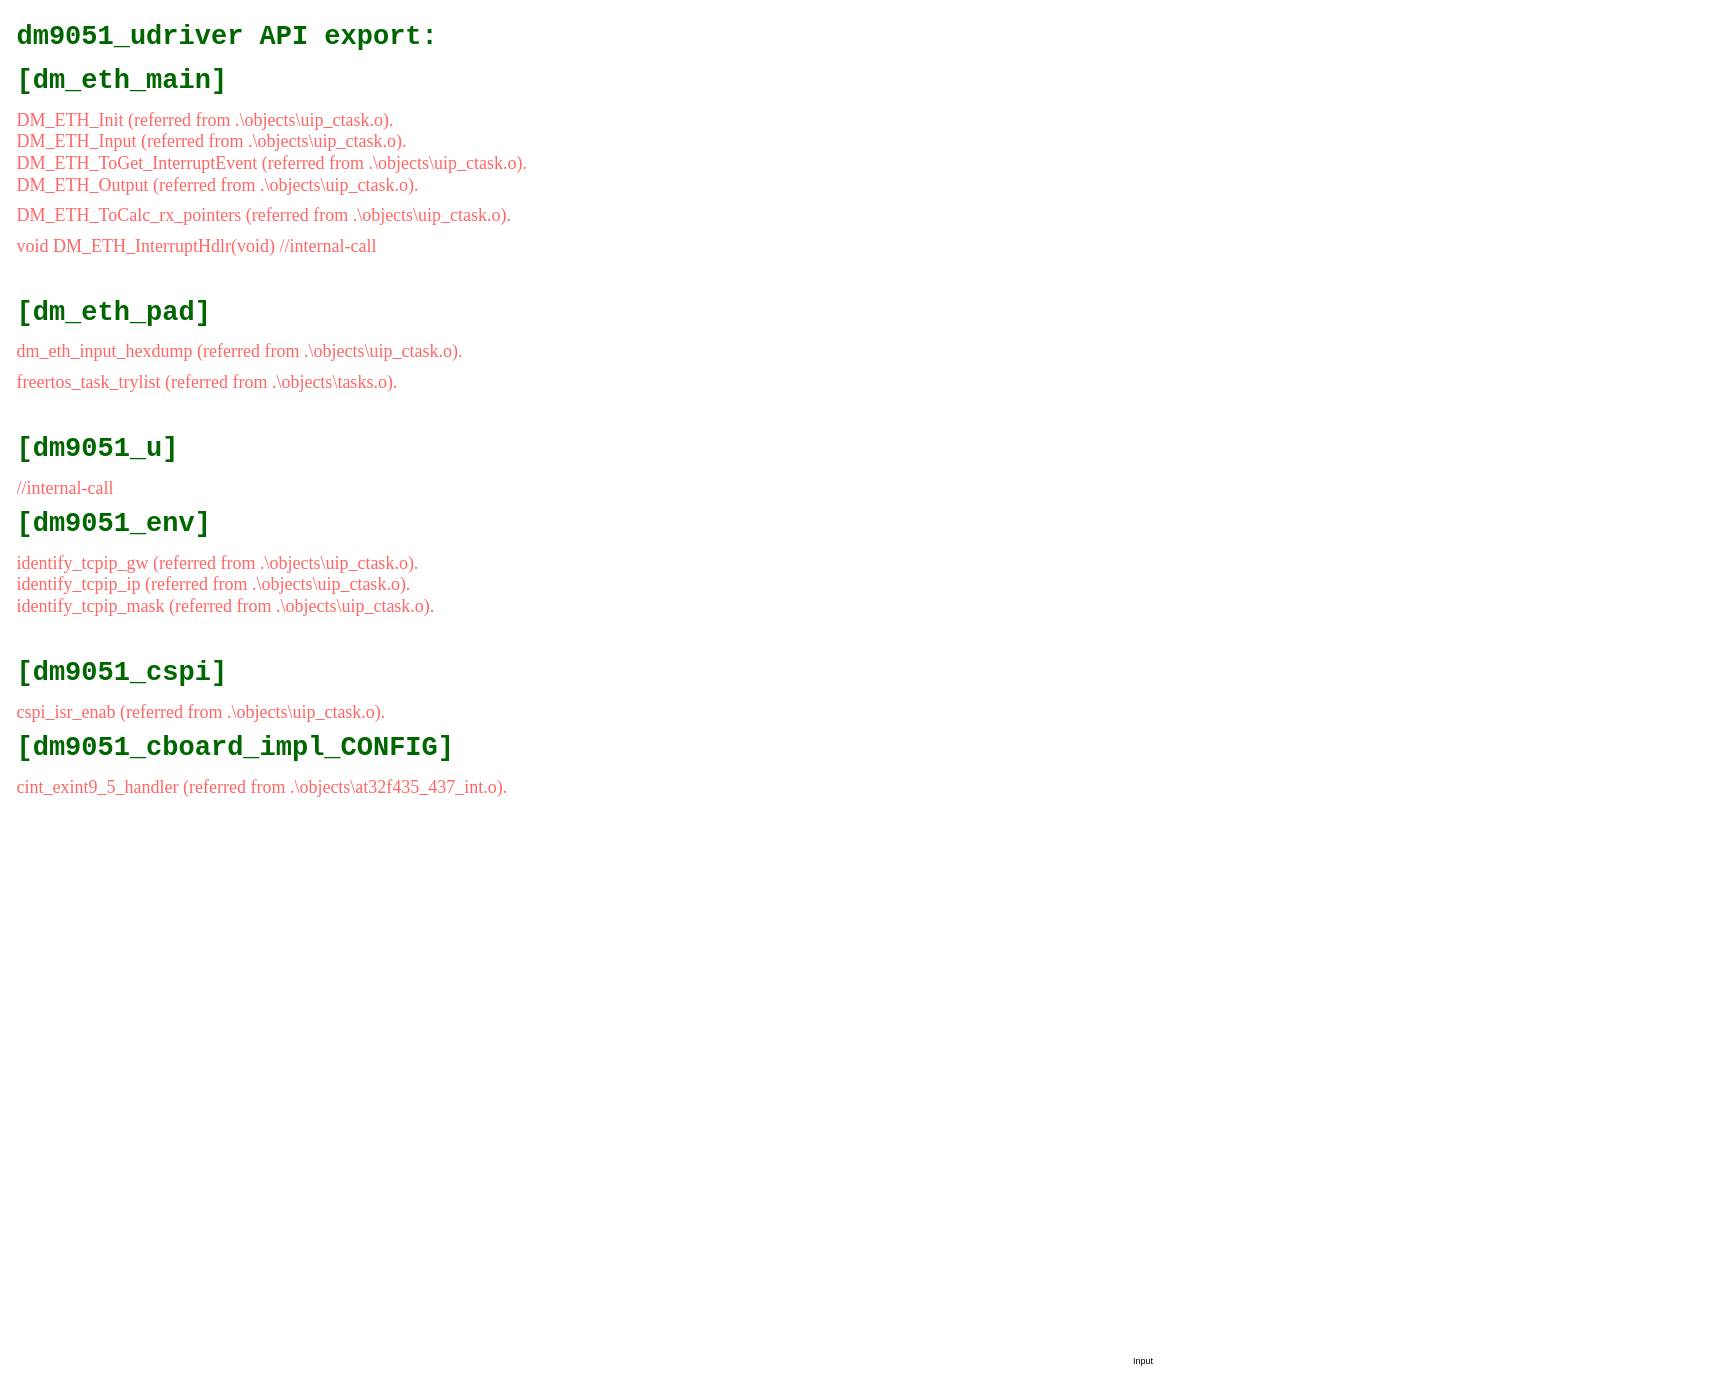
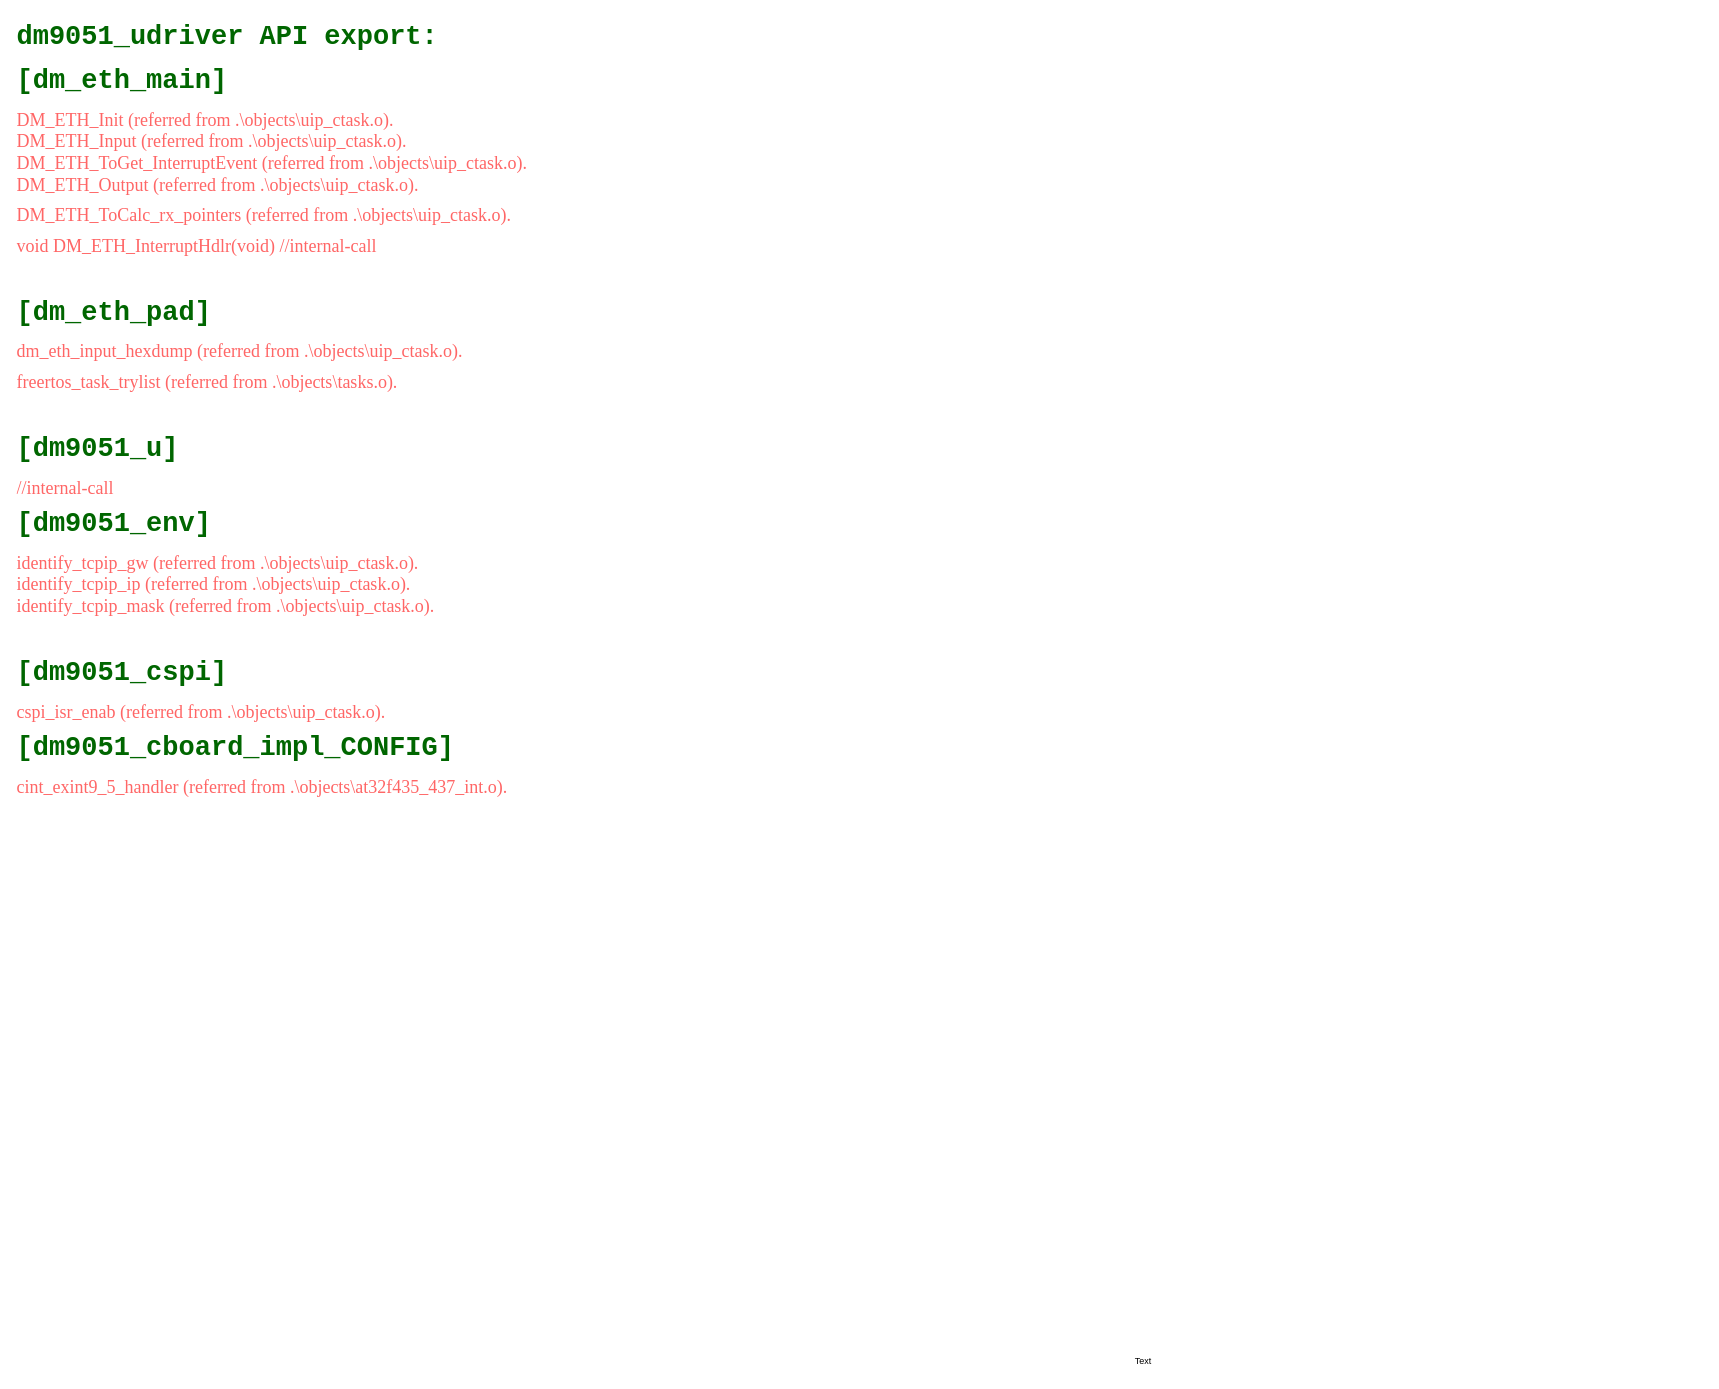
node "Input": label "Input" -> "Text"
